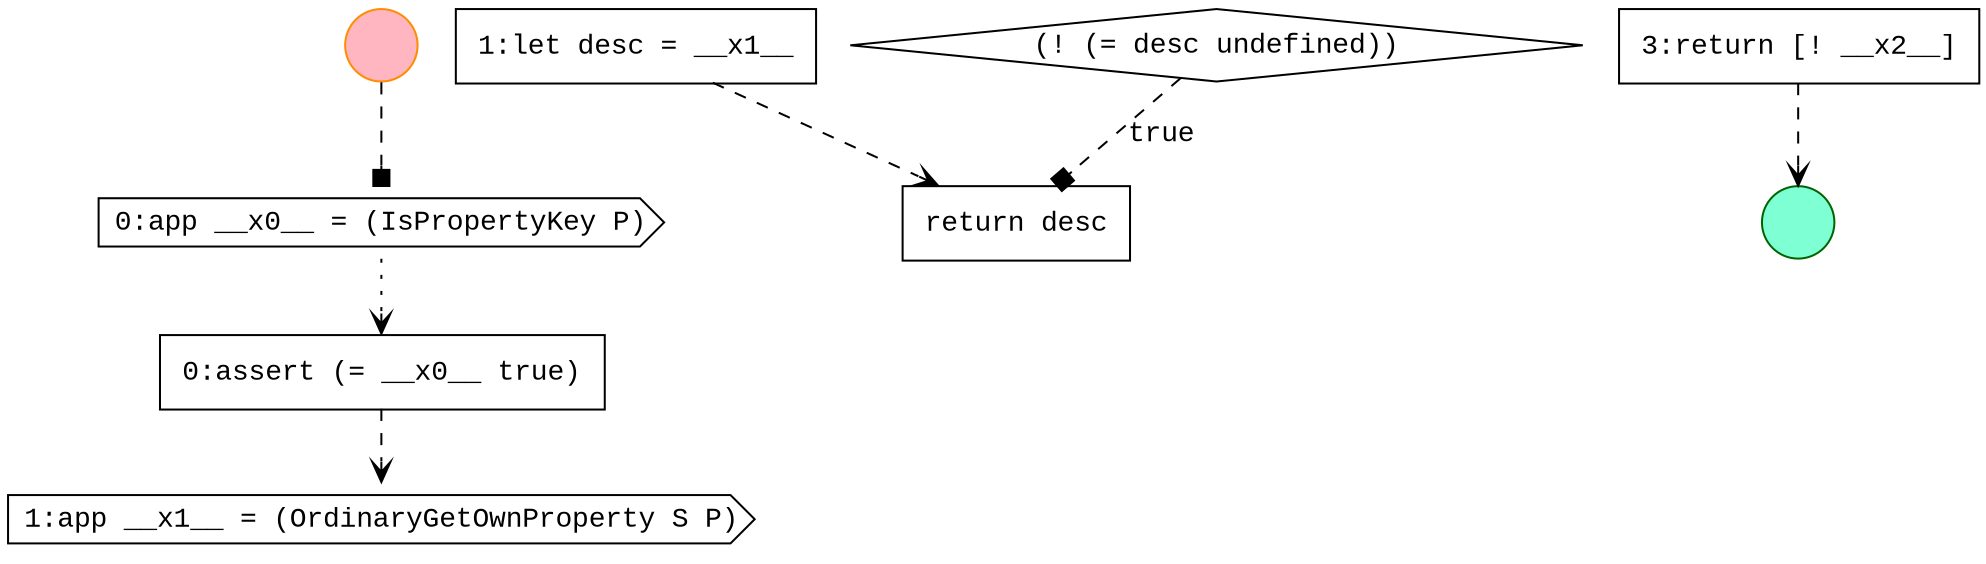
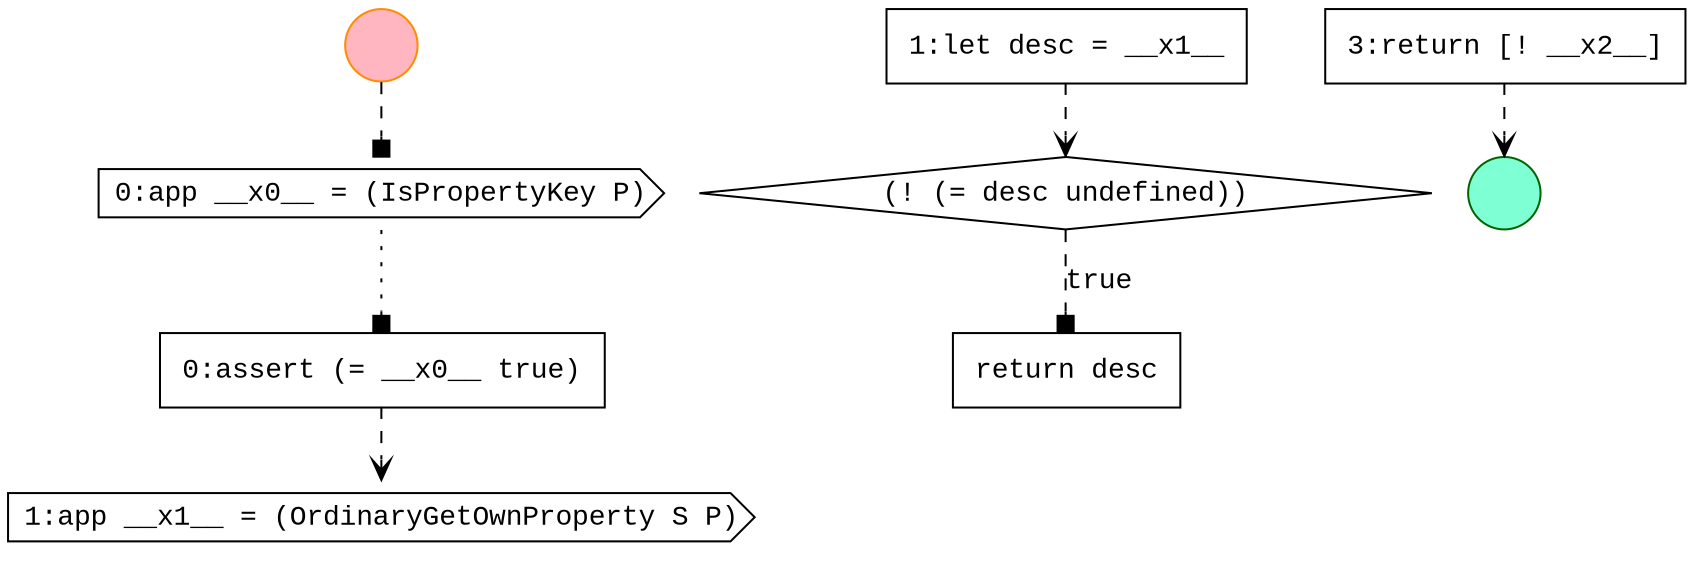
edge "1:let desc = __x1__" -> "return desc": now "1:let desc = __x1__" -> "(! (= desc undefined))"
edge "0:app __x0__ = (IsPropertyKey P)" -> "0:assert (= __x0__ true)": arrowhead vee -> box
